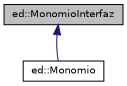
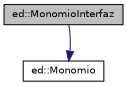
edge "ed::Monomio" -> "ed::MonomioInterfaz": reversed
